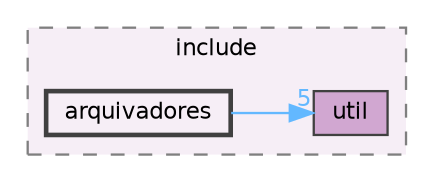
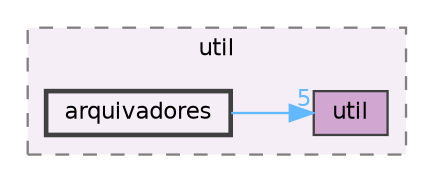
cluster "include": label "include" -> "util"
